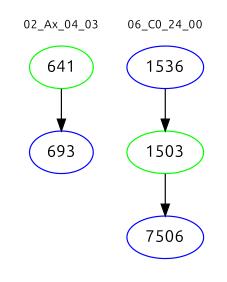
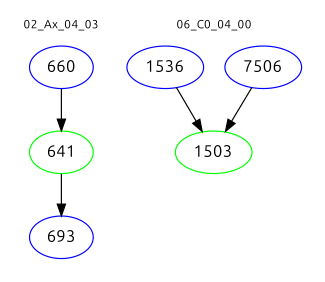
cluster "06_C0_24_00": label "06_C0_24_00" -> "06_C0_04_00"
node "660": added
edge "1503" -> "7506": reversed
